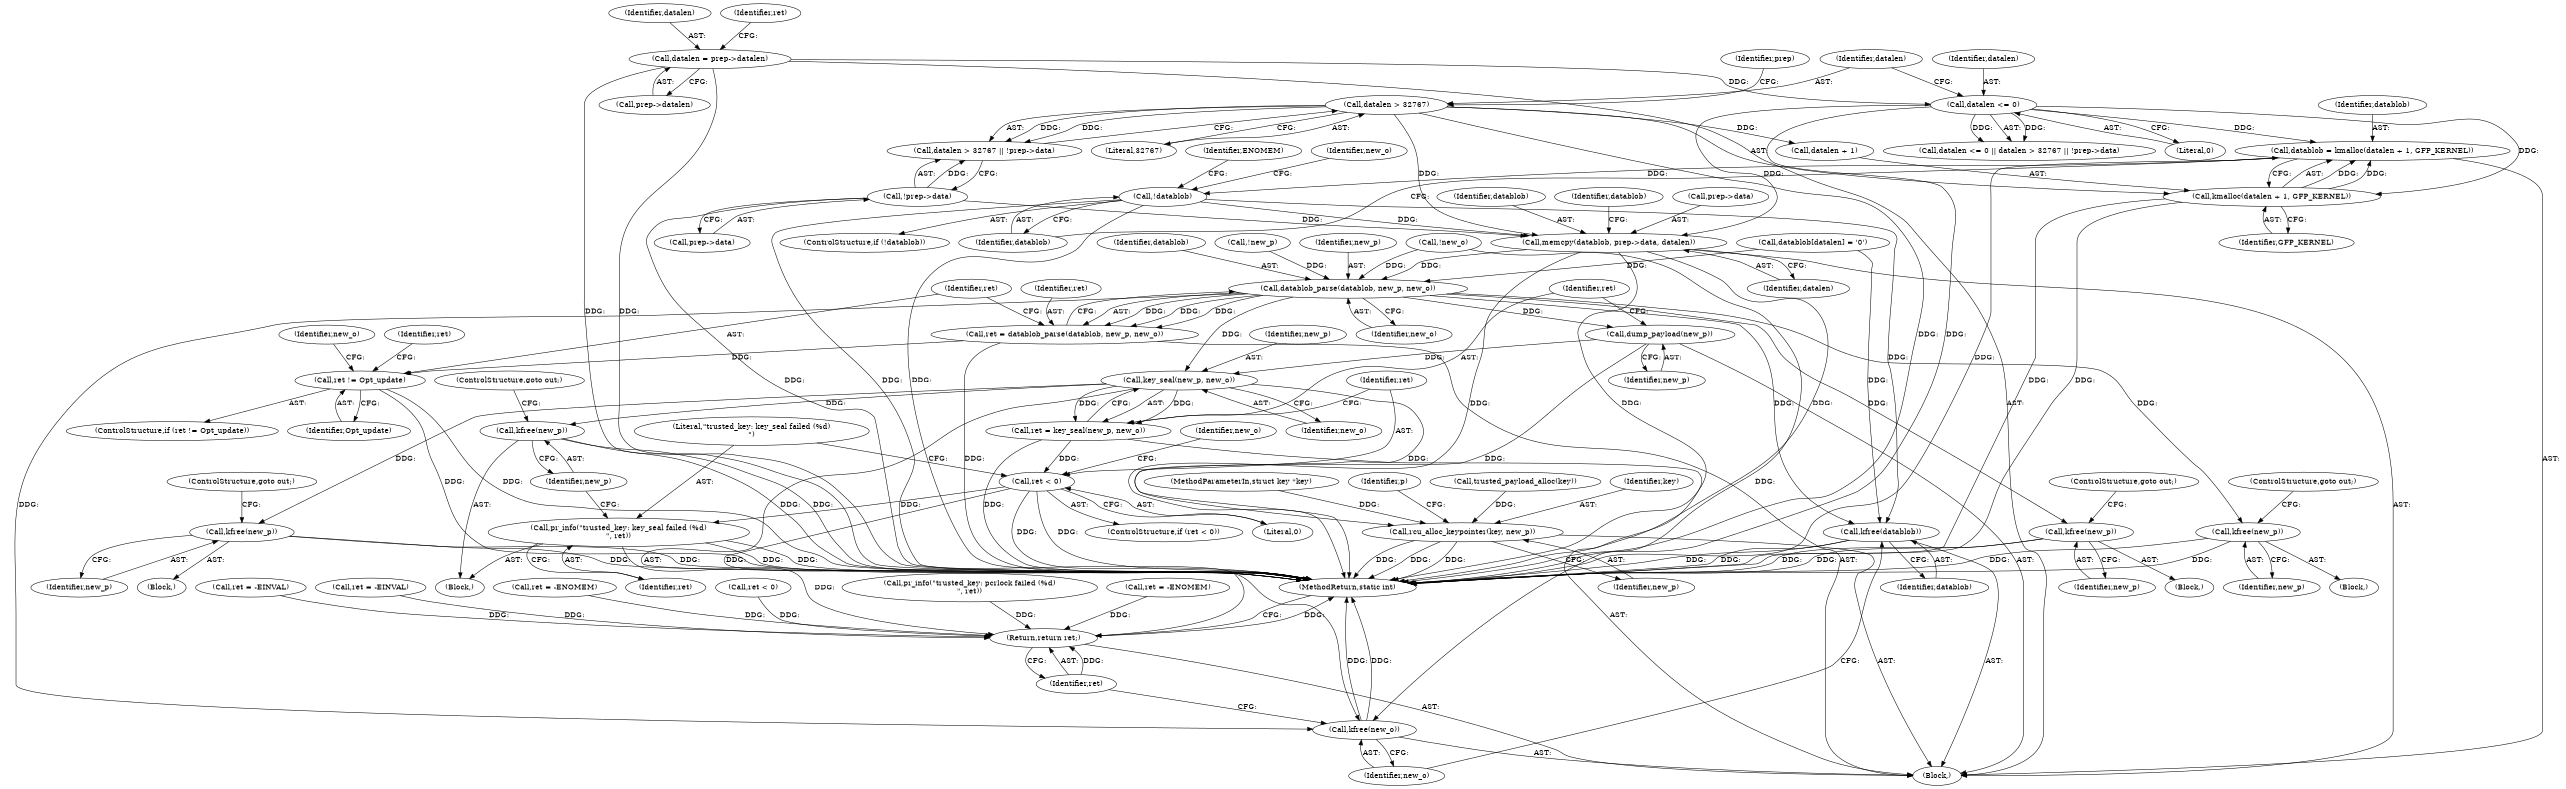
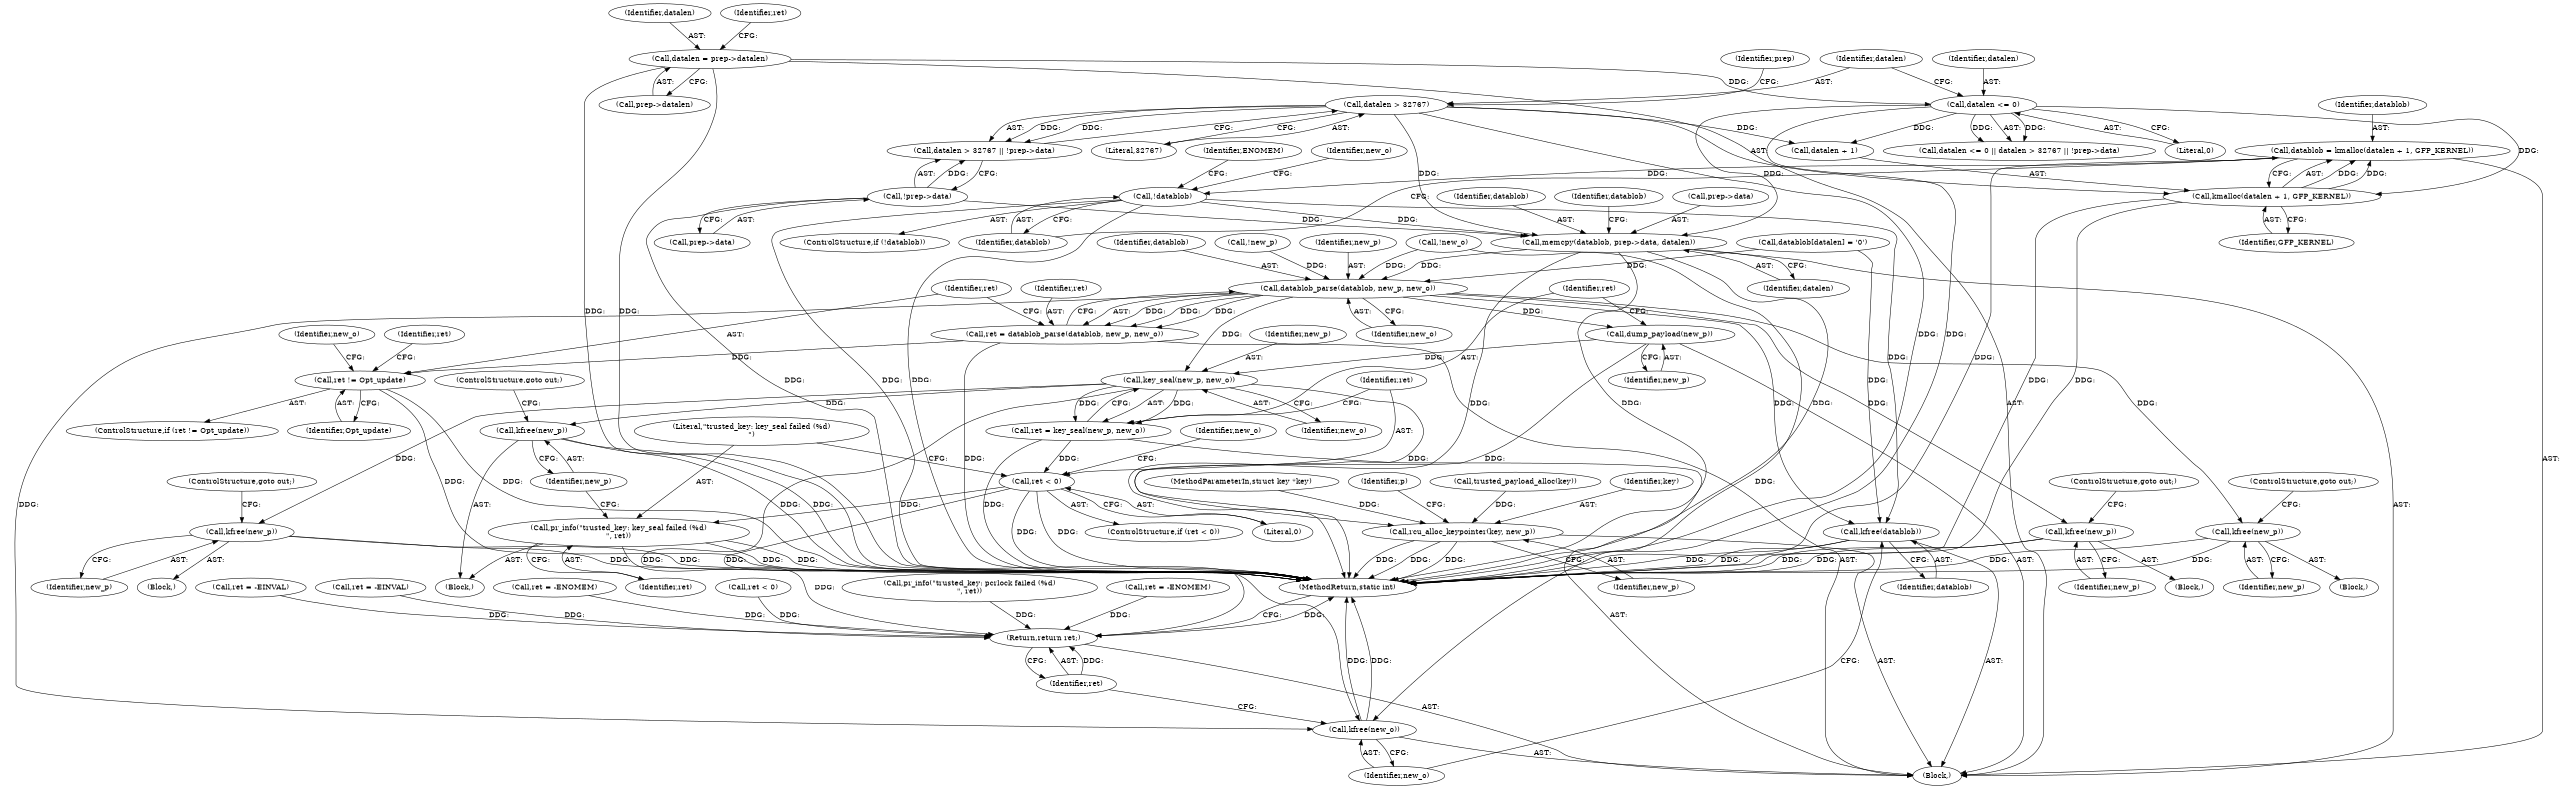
edge "(Call,datalen <= 0)" -> "(Call,datablob = kmalloc(datalen + 1, GFP_KERNEL))": now "(Call,datalen <= 0)" -> "(Call,datalen + 1)"
edge "(Call,key_seal(new_p, new_o))" -> "(Call,kfree(new_o))": label "AST: " -> "DDG: "
